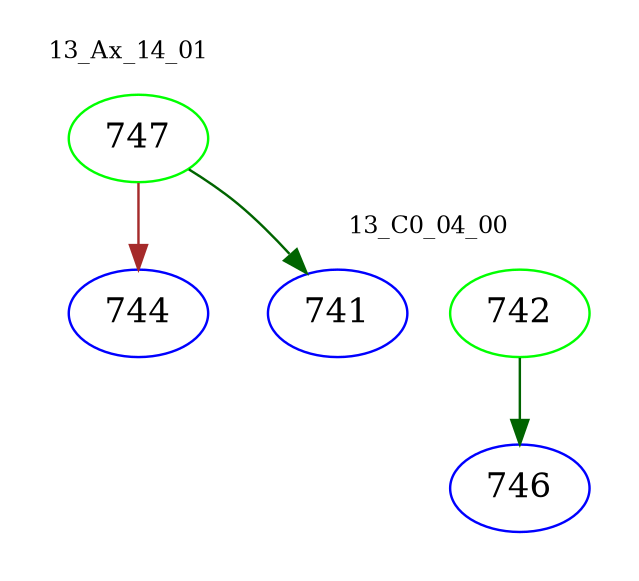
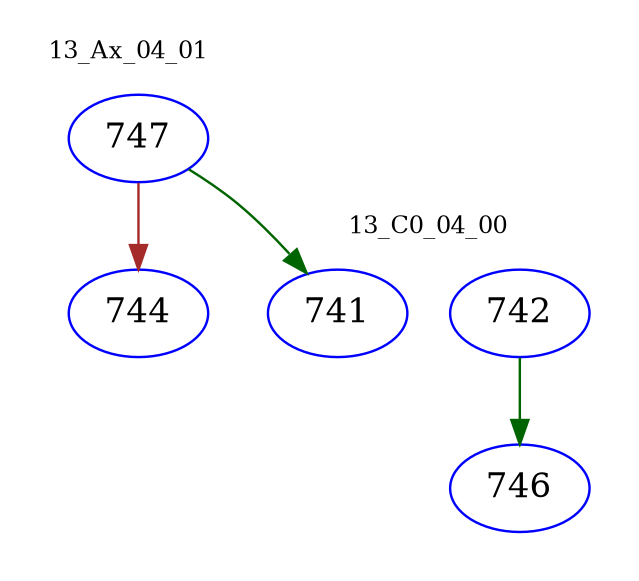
cluster "13_Ax_14_01": label "13_Ax_14_01" -> "13_Ax_04_01"
node "747": color green -> blue
node "742": color green -> blue
